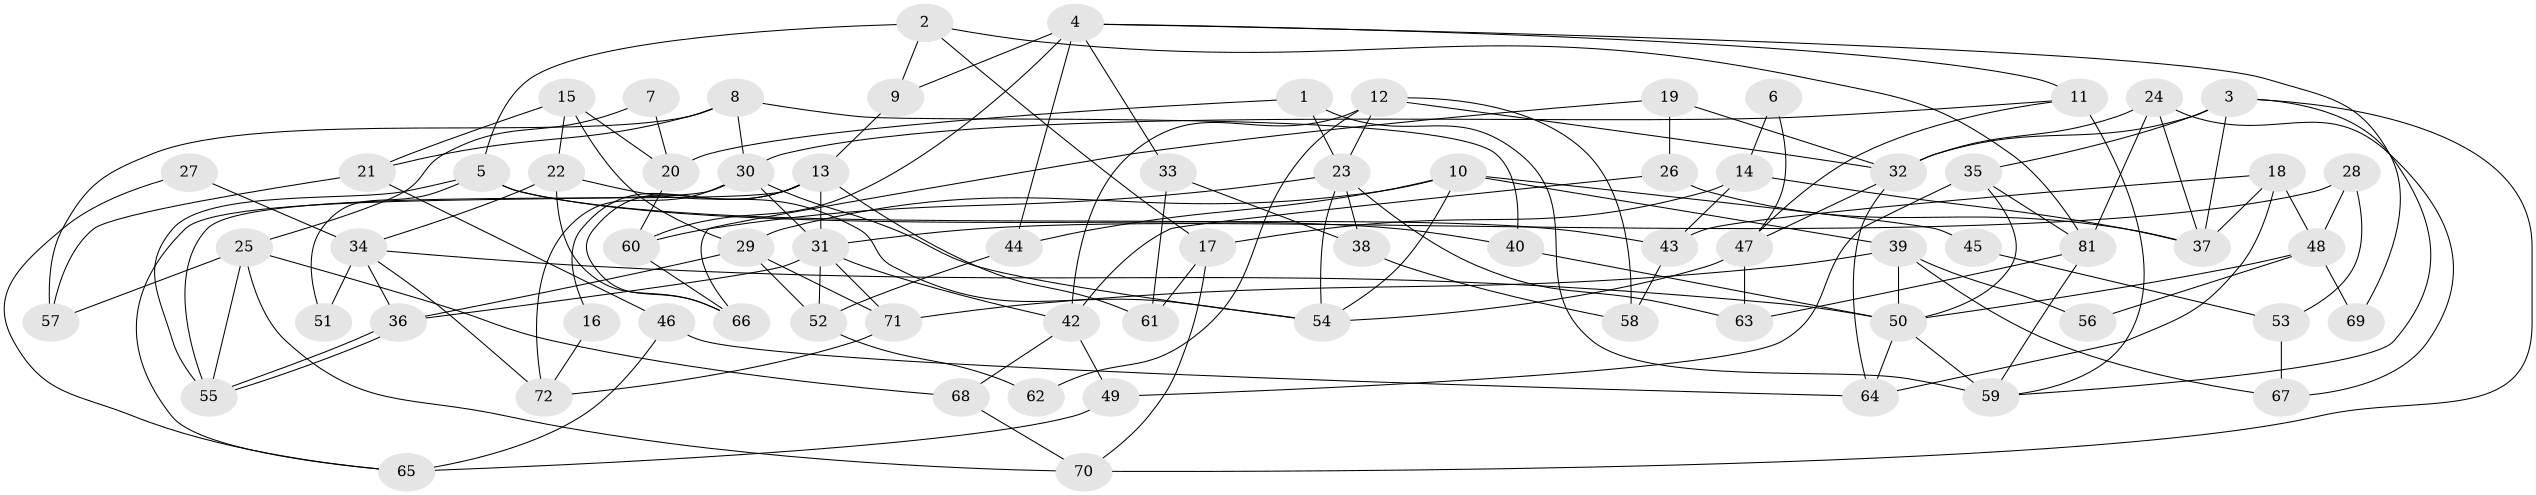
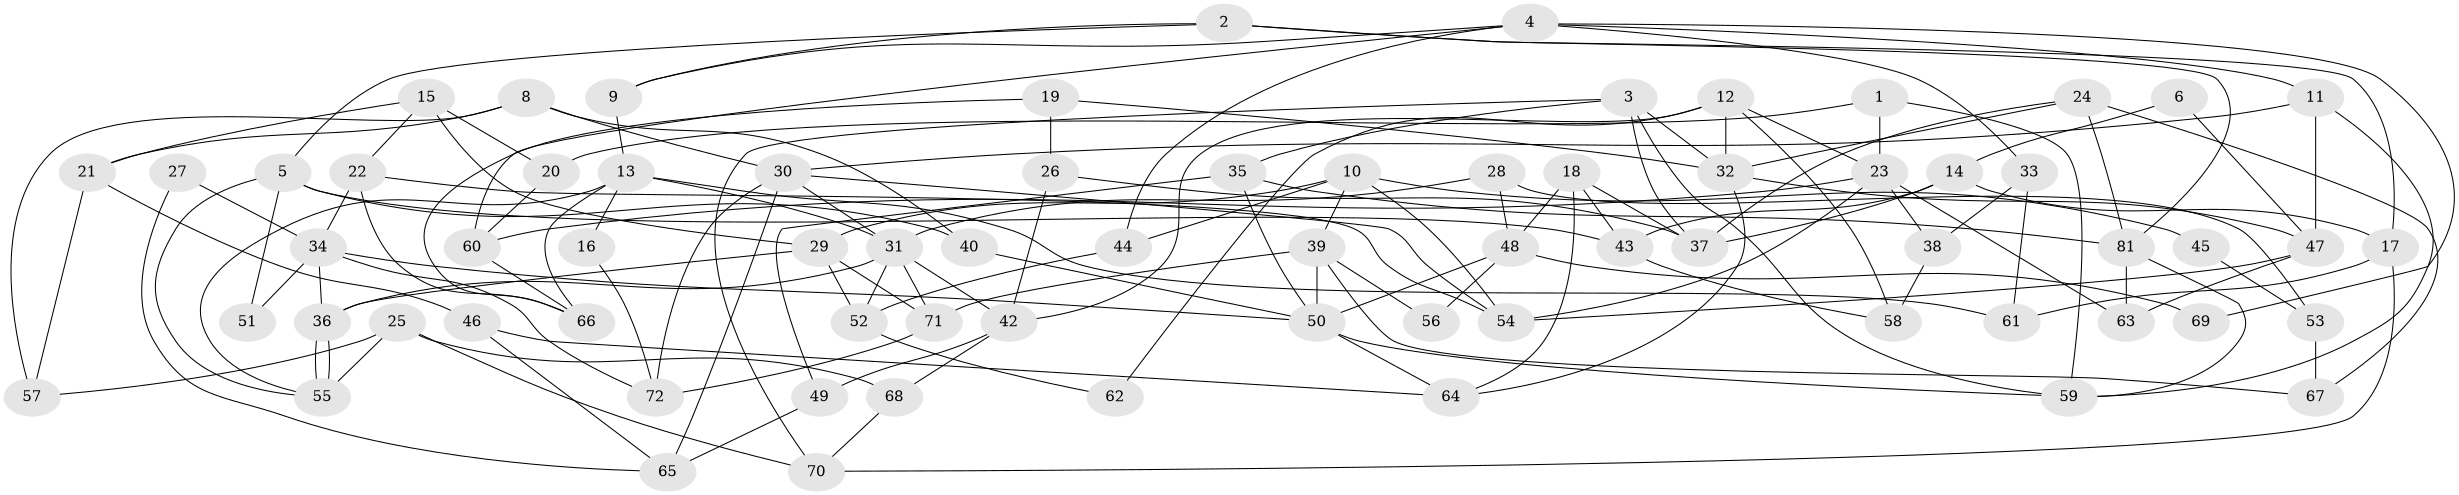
node "7": removed
